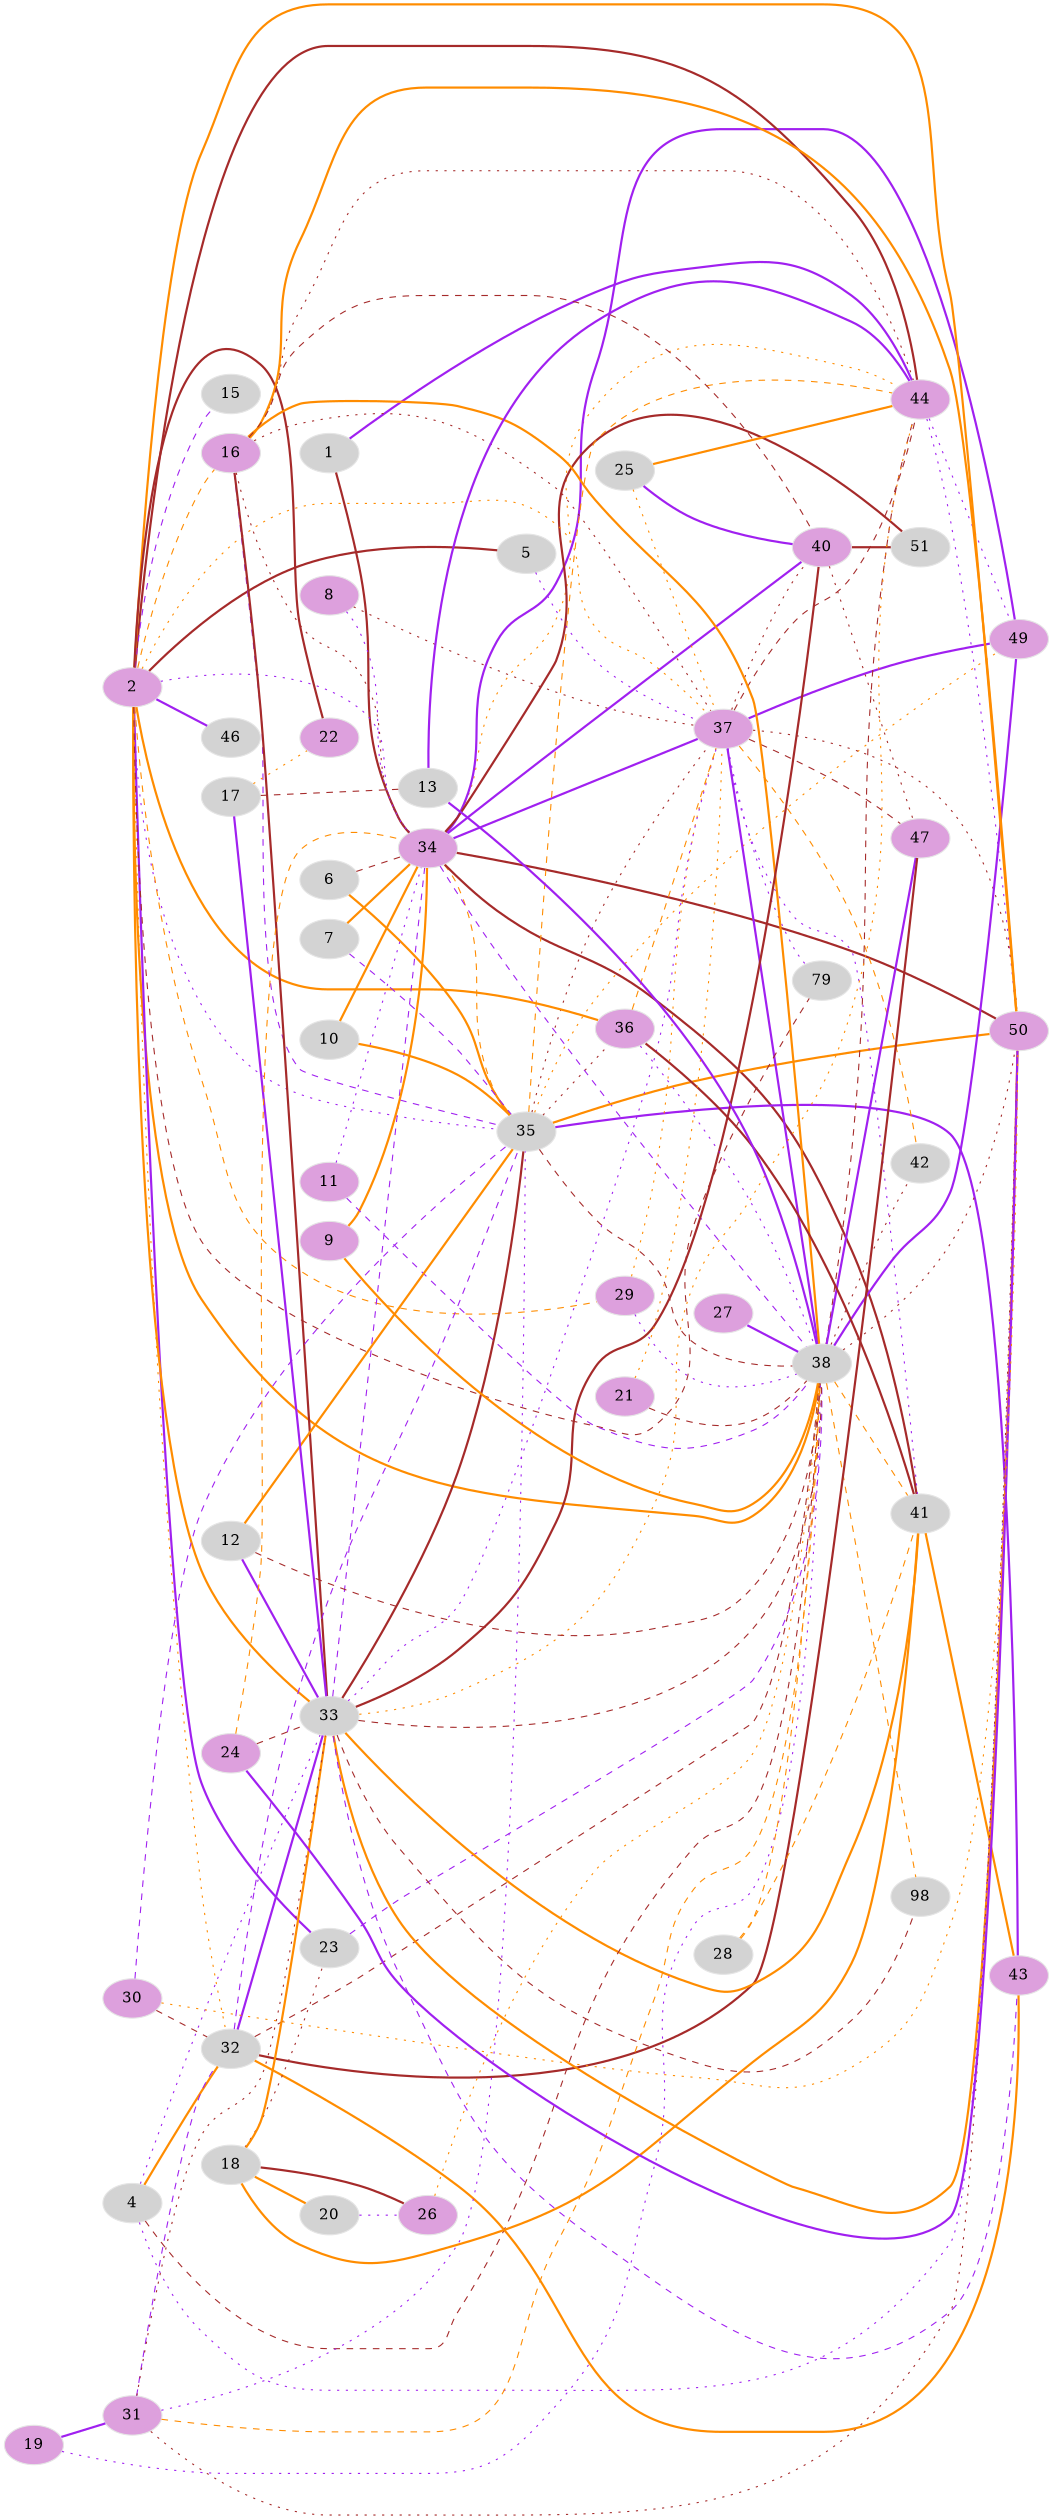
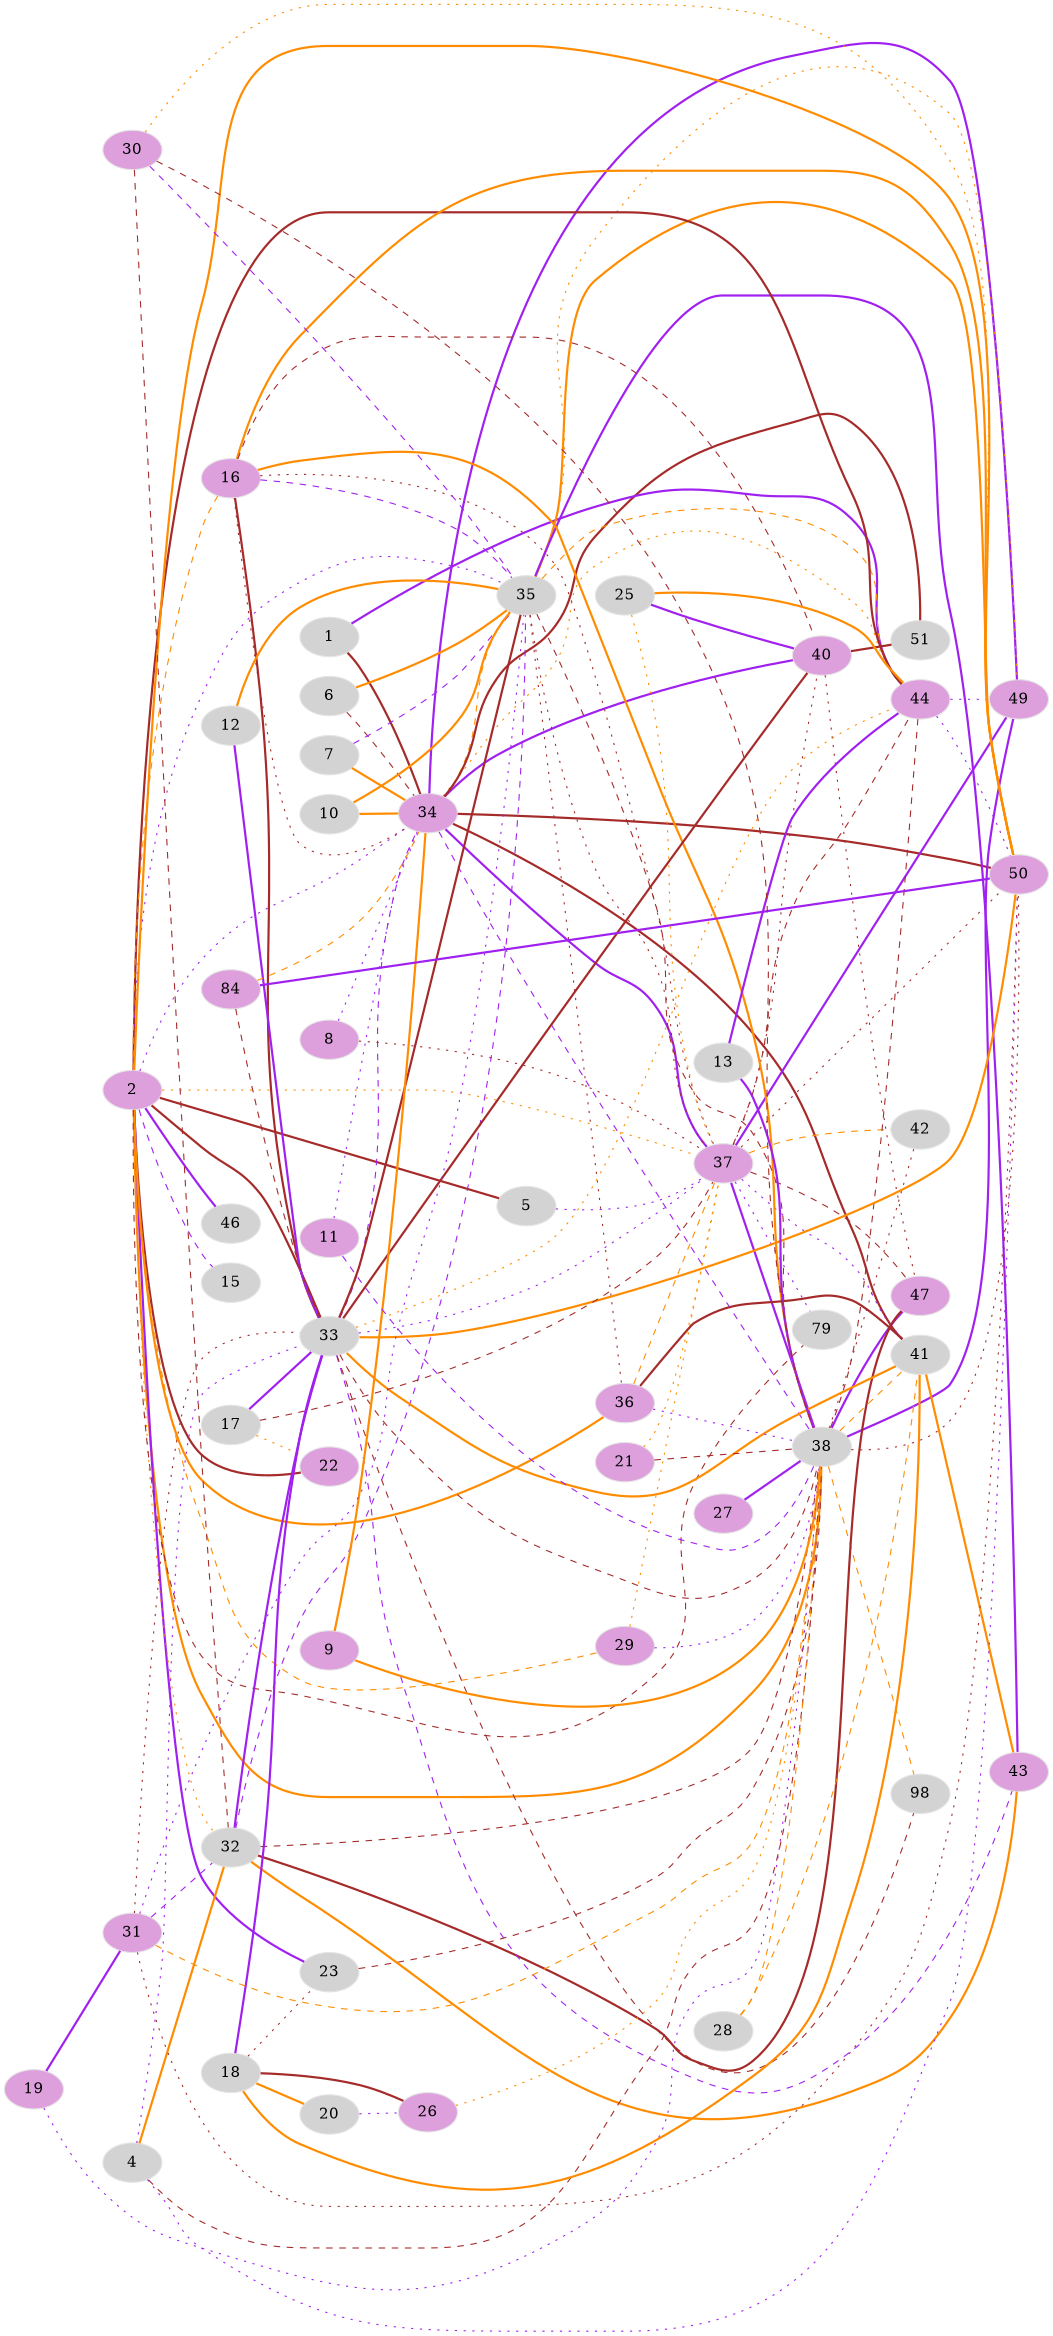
edge "44" -- "16": removed
edge "13" -- "17": now "37" -- "17"
edge "2" -- "33": color darkorange -> brown
edge "38" -- "12": now "38" -- "30"
edge "38" -- "23": color purple -> brown
node "24": label "24" -> "84"
edge "33" -- "18": color darkorange -> purple
